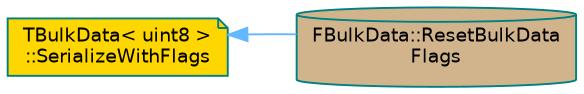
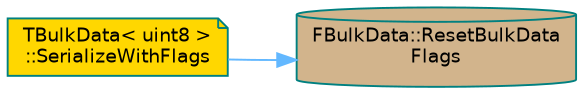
edge "FBulkData::ResetBulkData Flags" -> "TBulkData< uint8 > ::SerializeWithFlags": reversed
